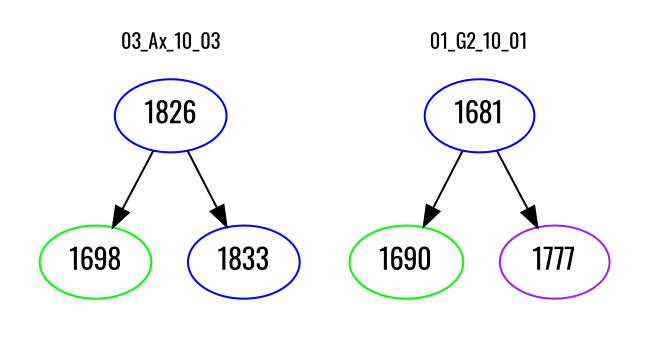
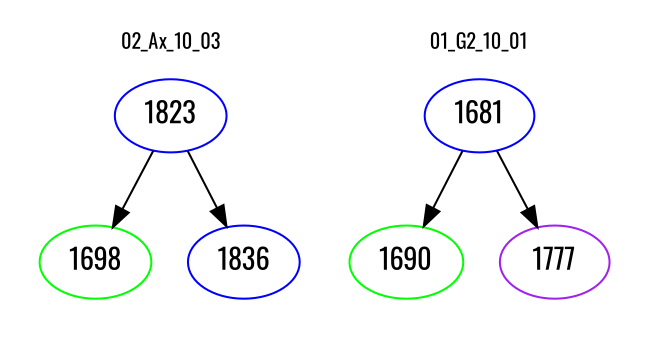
cluster "03_Ax_10_03": label "03_Ax_10_03" -> "02_Ax_10_03"
node "1826": label "1826" -> "1823"
node "1833": label "1833" -> "1836"
